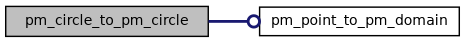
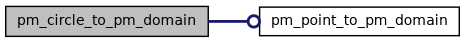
node "pm_circle_to_pm_circle": label "pm_circle_to_pm_circle" -> "pm_circle_to_pm_domain"
